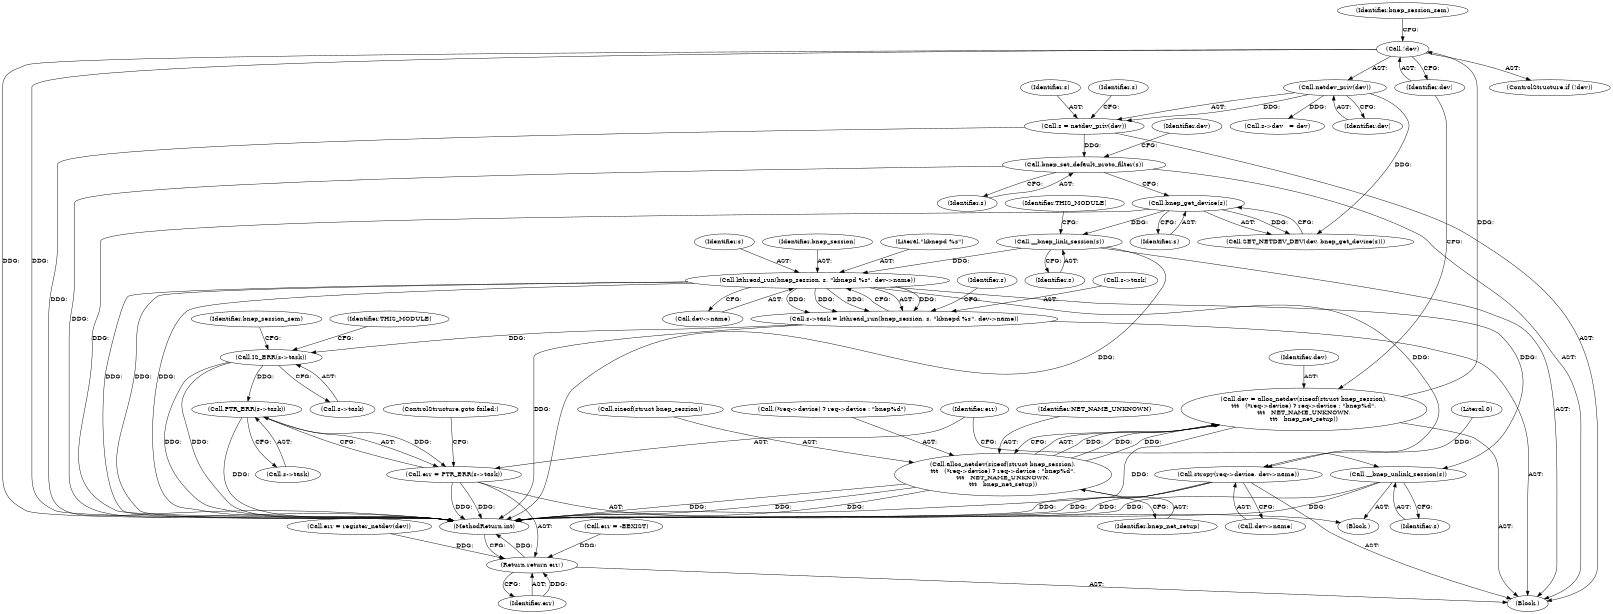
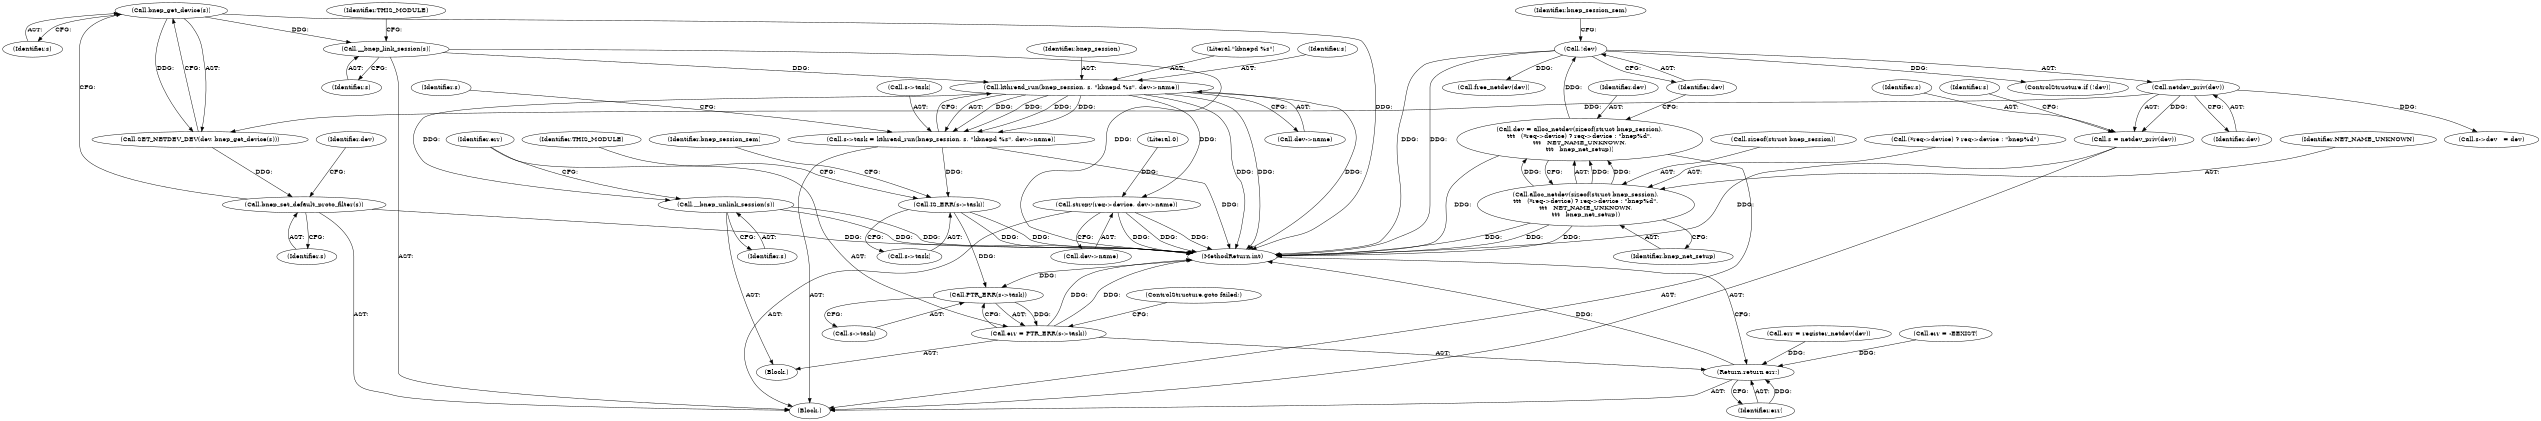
edge "(Call,!dev)" -> "(ControlStructure,if (!dev))": label "AST: " -> "DDG: "
node "(Call,free_netdev(dev))": added
edge "(Call,s = netdev_priv(dev))" -> "(Call,bnep_set_default_proto_filter(s))": now "(Call,SET_NETDEV_DEV(dev, bnep_get_device(s)))" -> "(Call,bnep_set_default_proto_filter(s))"
edge "(Call,PTR_ERR(s->task))" -> "(MethodReturn,int)": reversed
